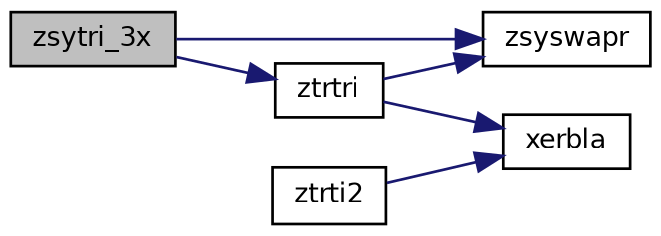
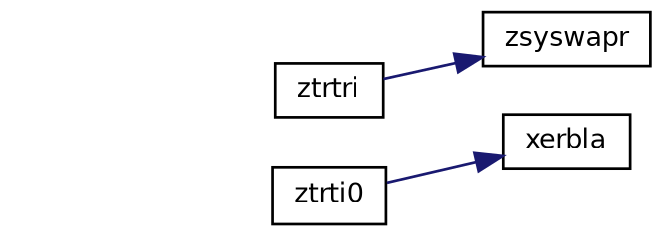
node "zsytri_3x": removed
edge "ztrtri" -> "xerbla": removed
node "ztrti2": label "ztrti2" -> "ztrti0"
